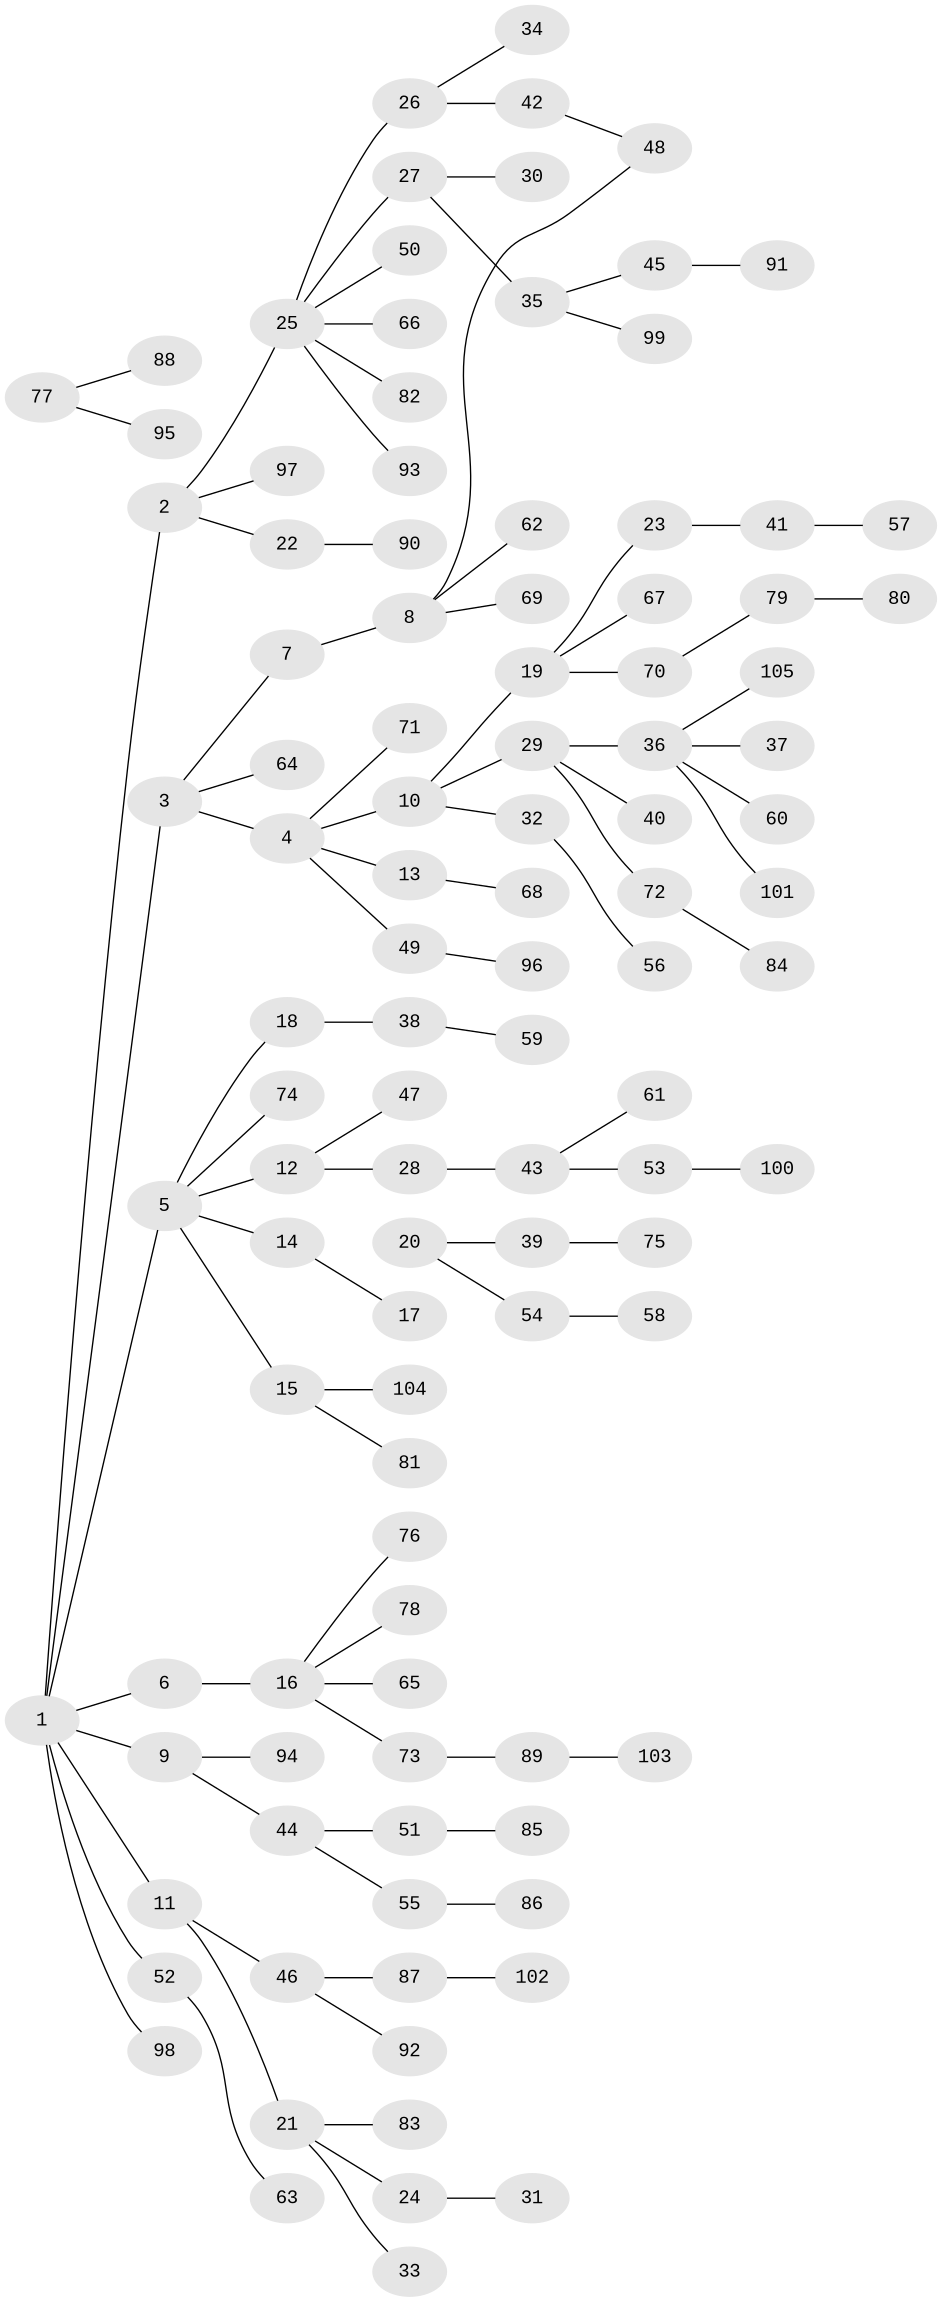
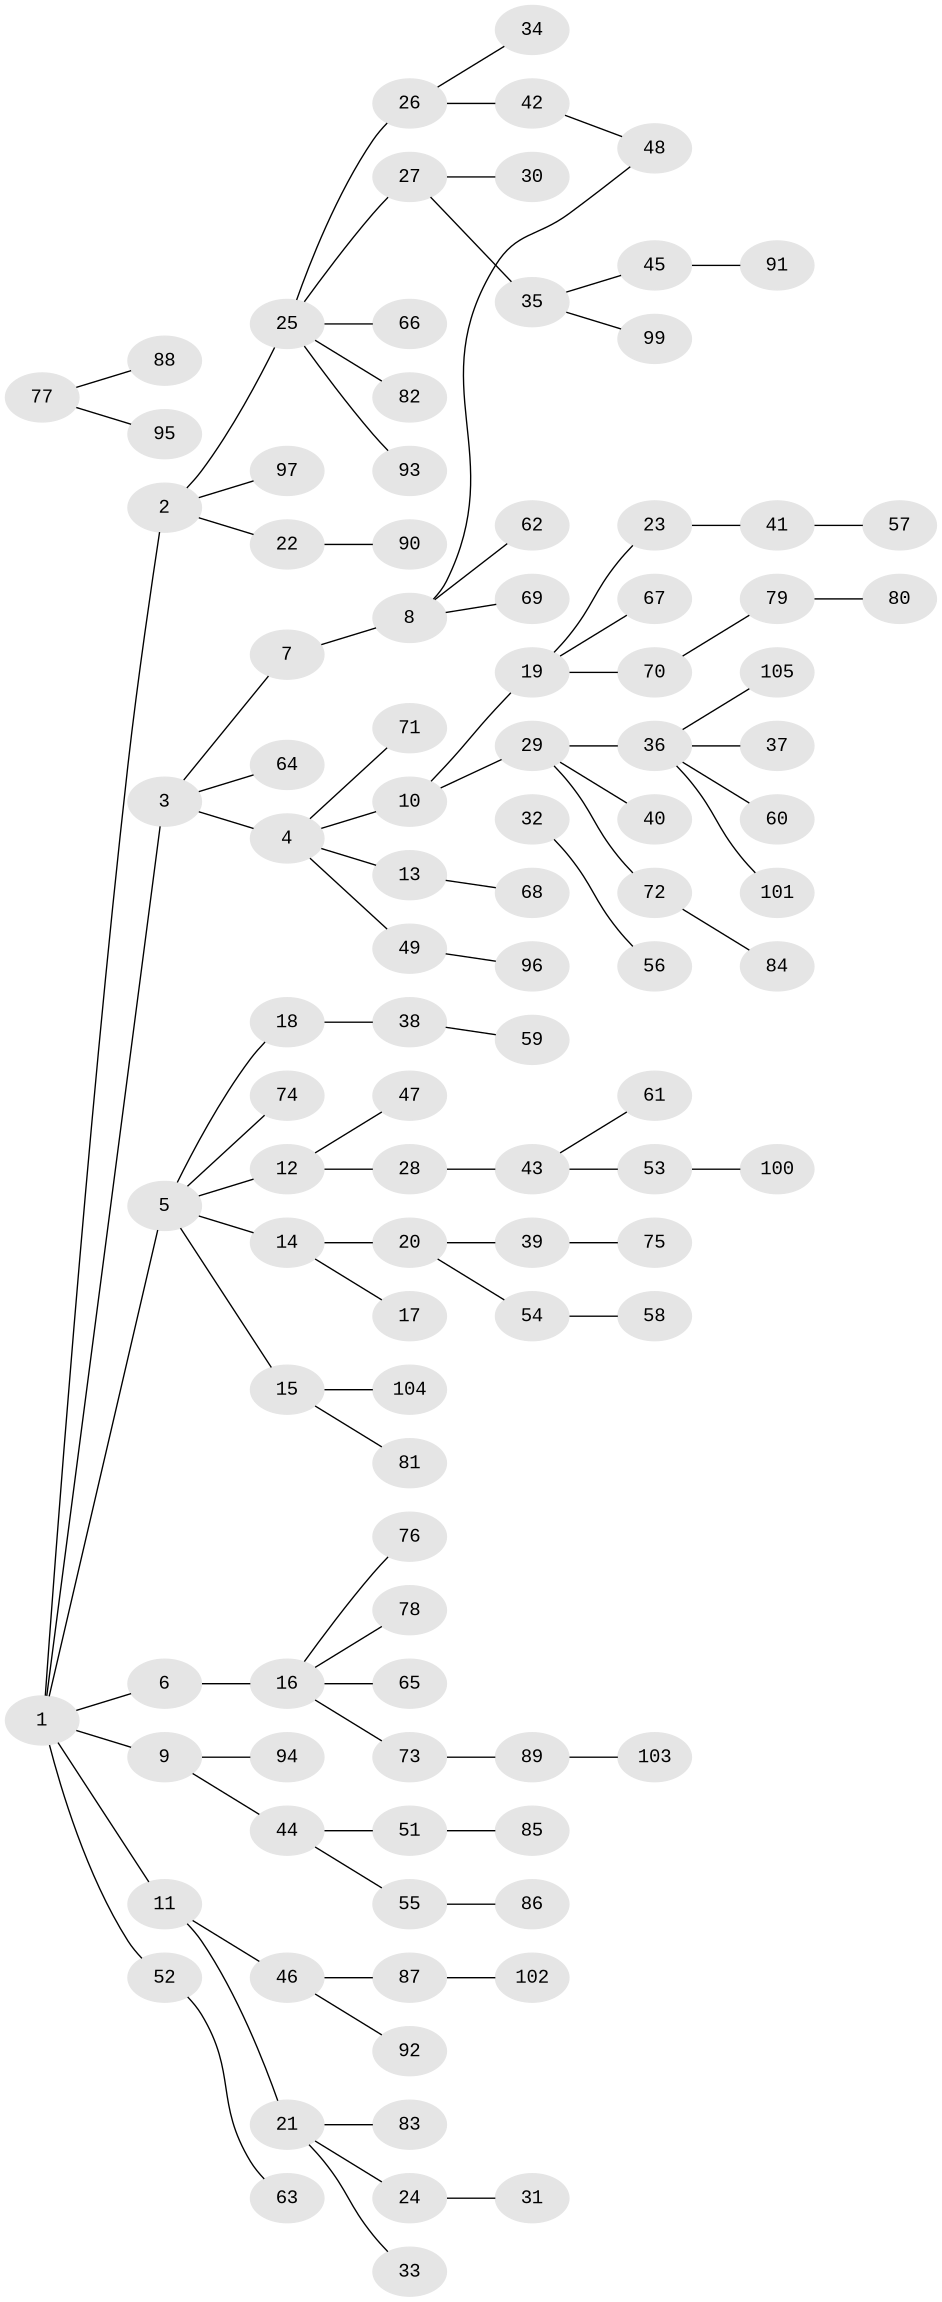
node "50": removed
edge "10" -- "32": removed
edge "14" -- "20": added
node "98": removed
